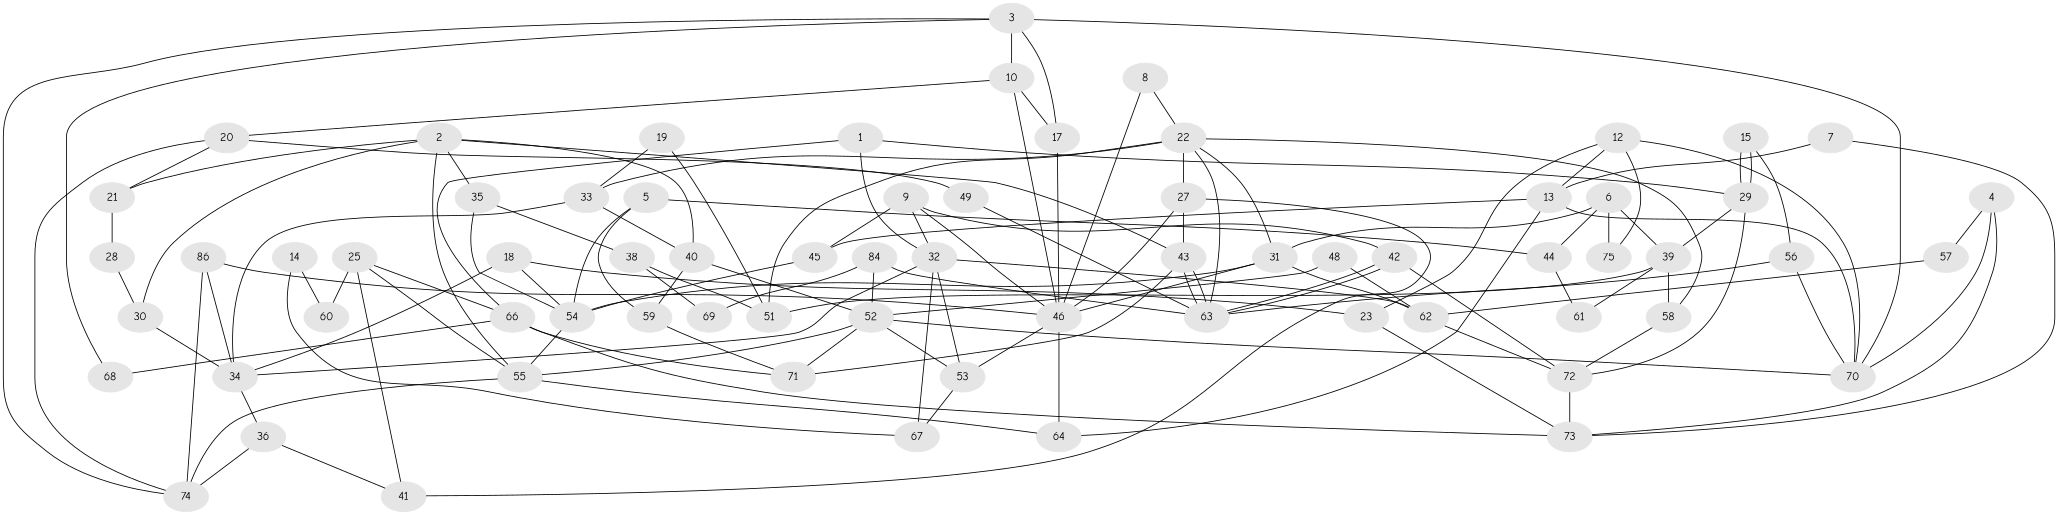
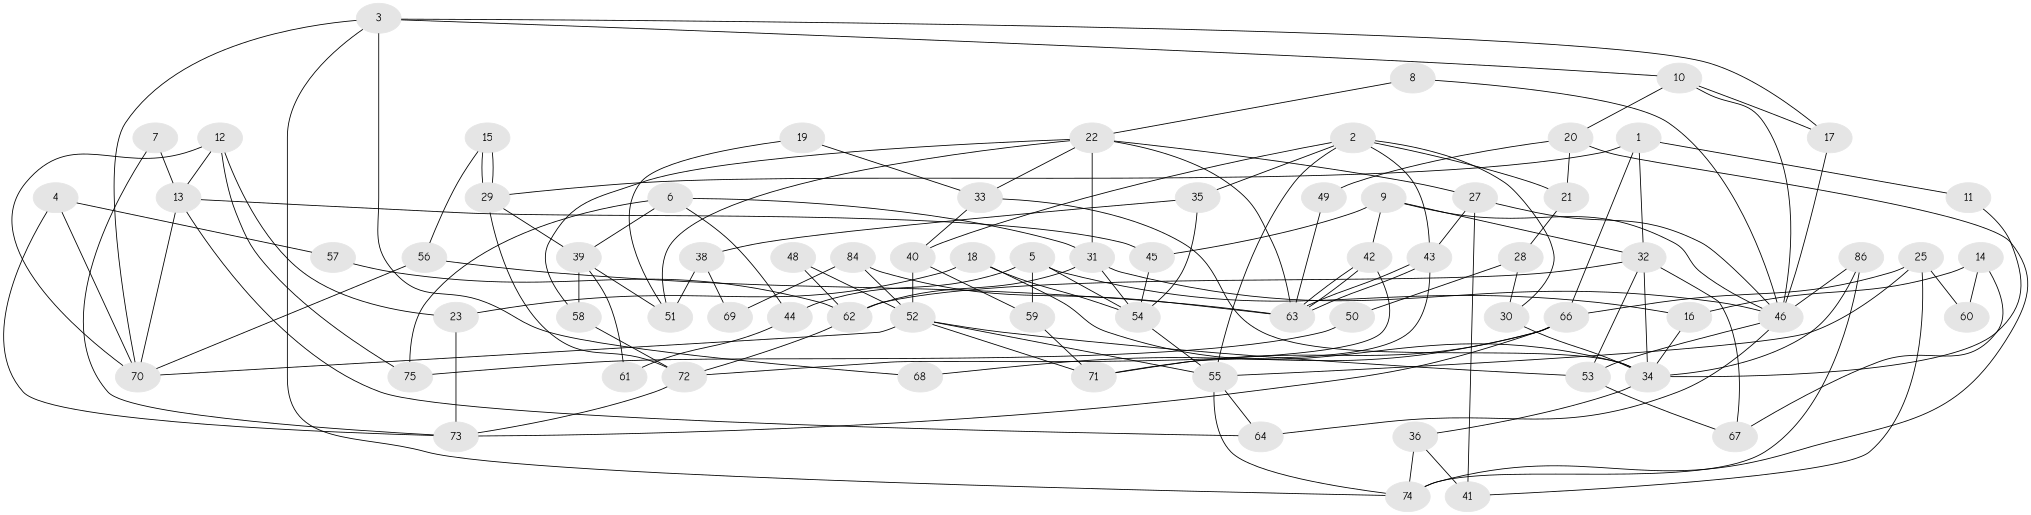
node "11": added
node "50": added
node "16": added
